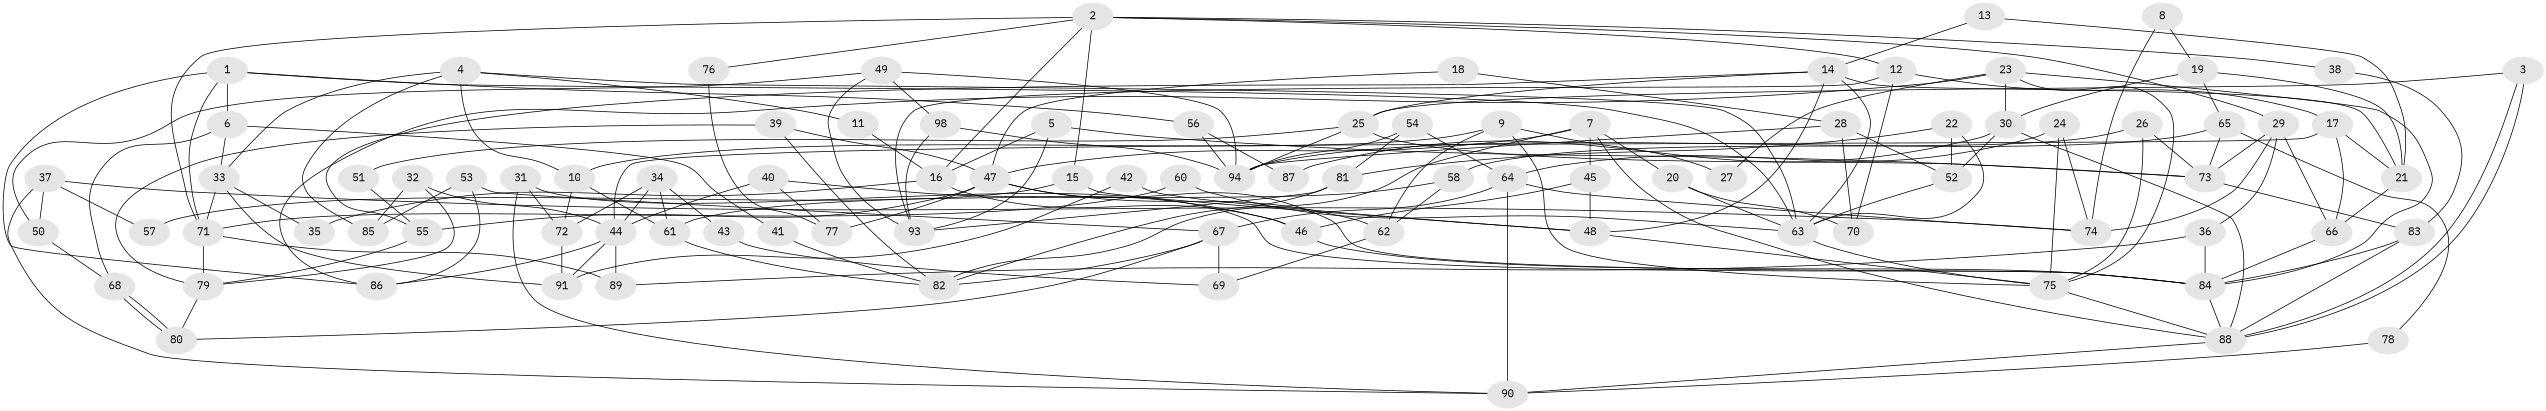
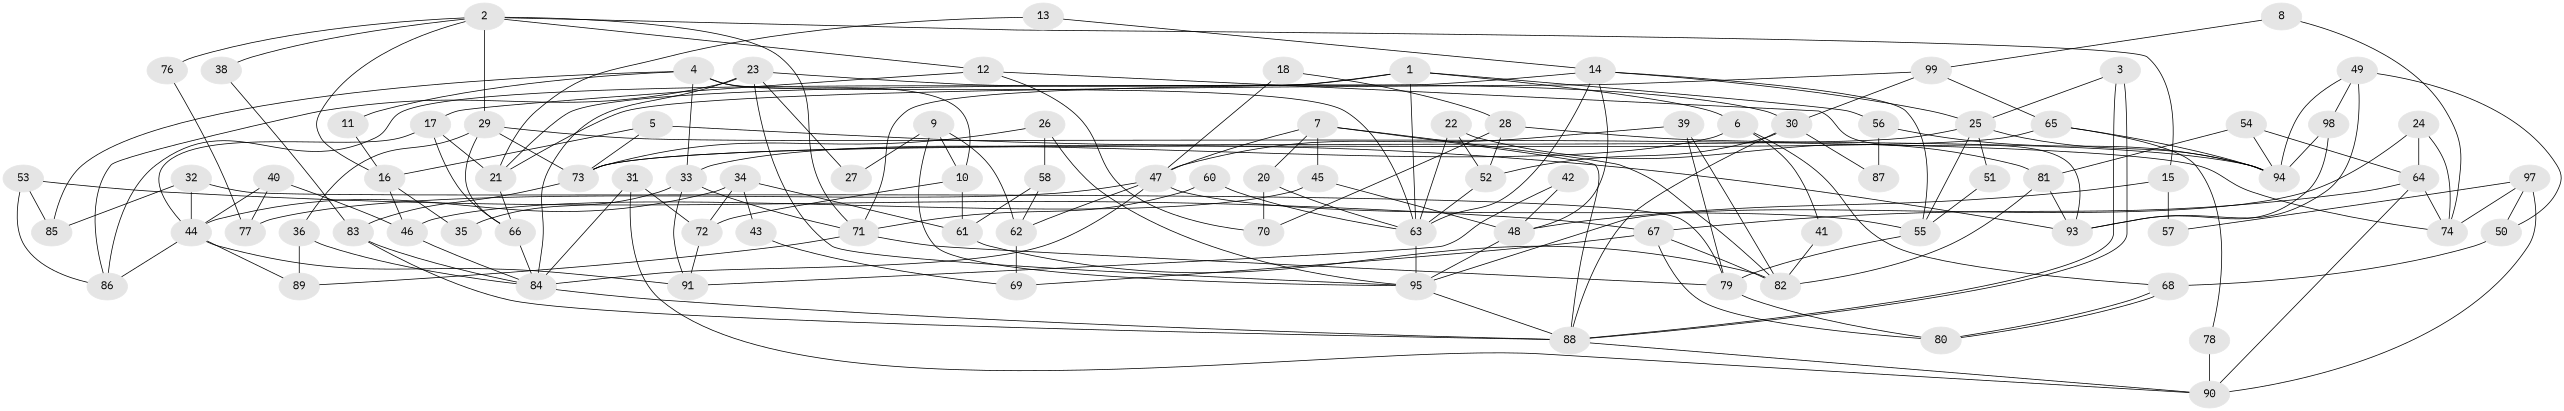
node "19": label "19" -> "99"
node "37": label "37" -> "97"
edge "25" -- "55": added
node "75": label "75" -> "95"
